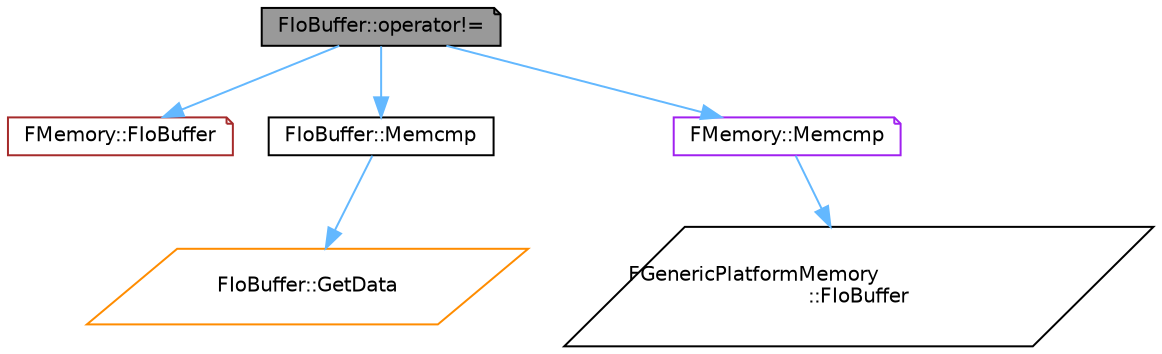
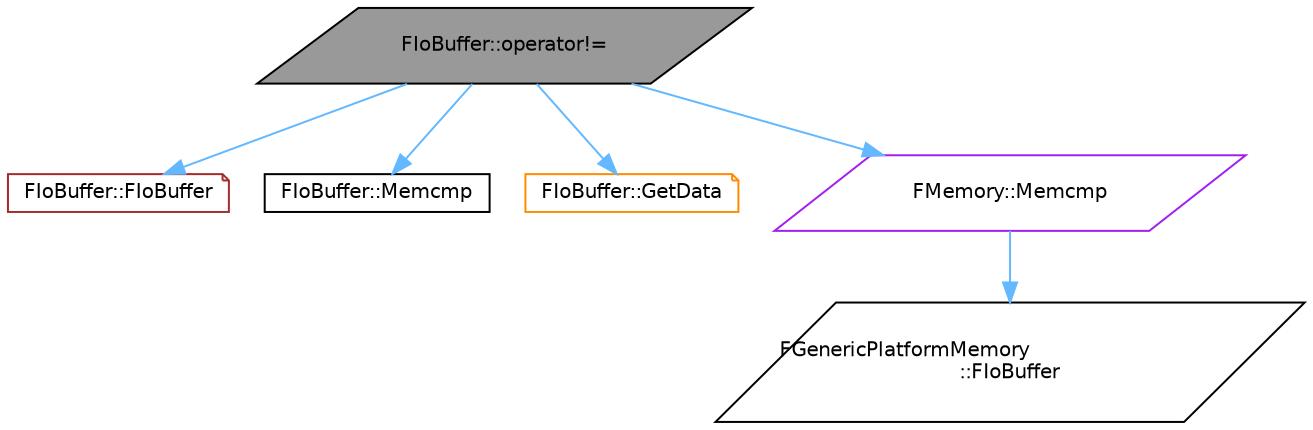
node "FIoBuffer::operator!=": shape note -> parallelogram
node "FMemory::FIoBuffer": label "FMemory::FIoBuffer" -> "FIoBuffer::FIoBuffer"
node "FMemory::Memcmp": shape note -> parallelogram
edge "FIoBuffer::Memcmp" -> "FIoBuffer::GetData": now "FIoBuffer::operator!=" -> "FIoBuffer::GetData"
node "FIoBuffer::GetData": shape parallelogram -> note
